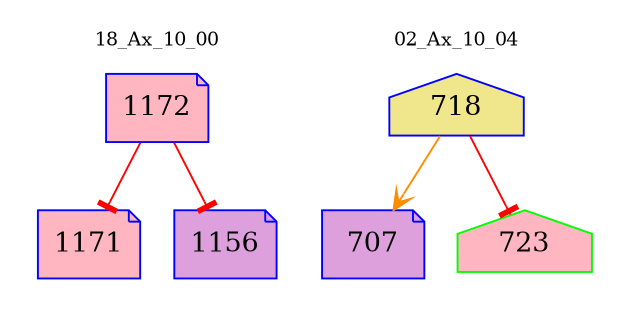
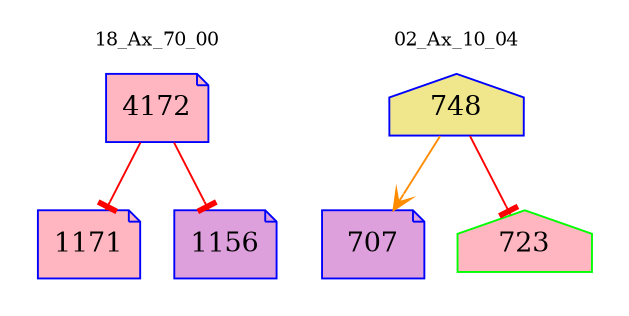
cluster "18_Ax_10_00": label "18_Ax_10_00" -> "18_Ax_70_00"
node "1172": label "1172" -> "4172"
node "718": label "718" -> "748"
